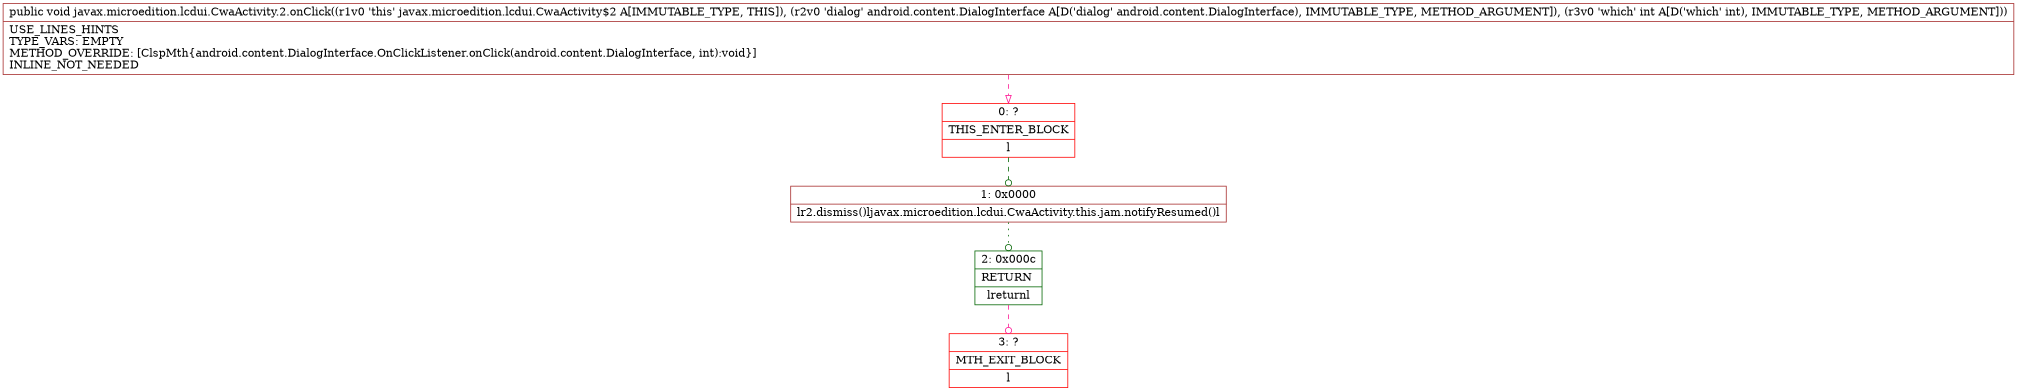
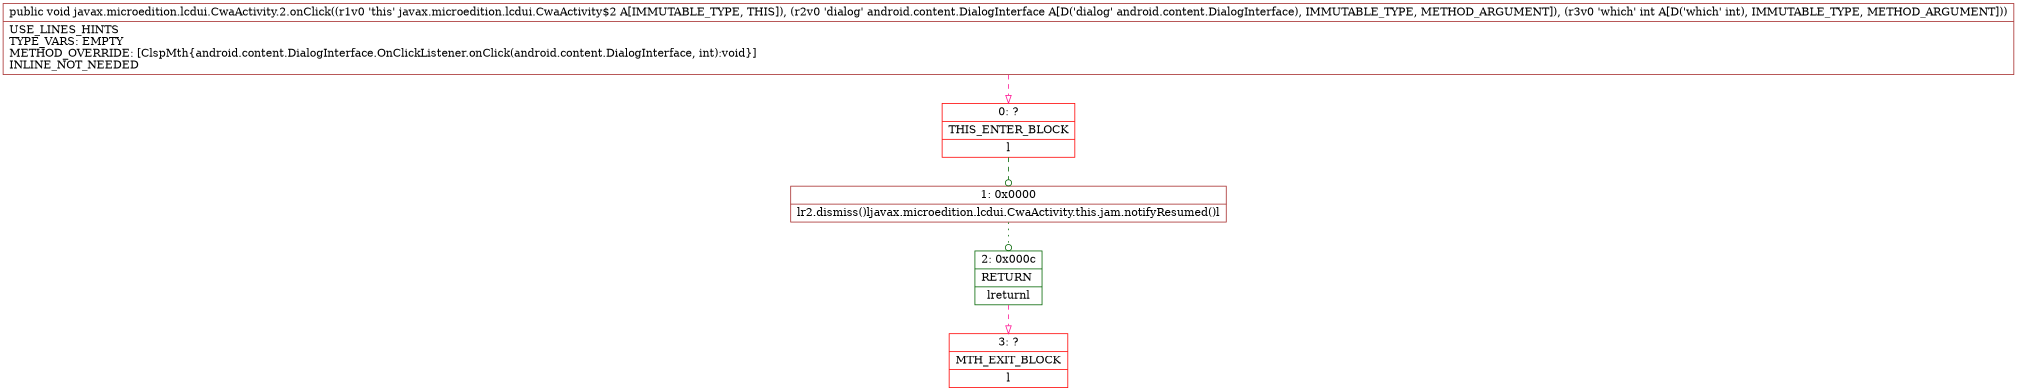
edge "2: 0x000c" -> "3: ?": arrowhead odot -> onormal
